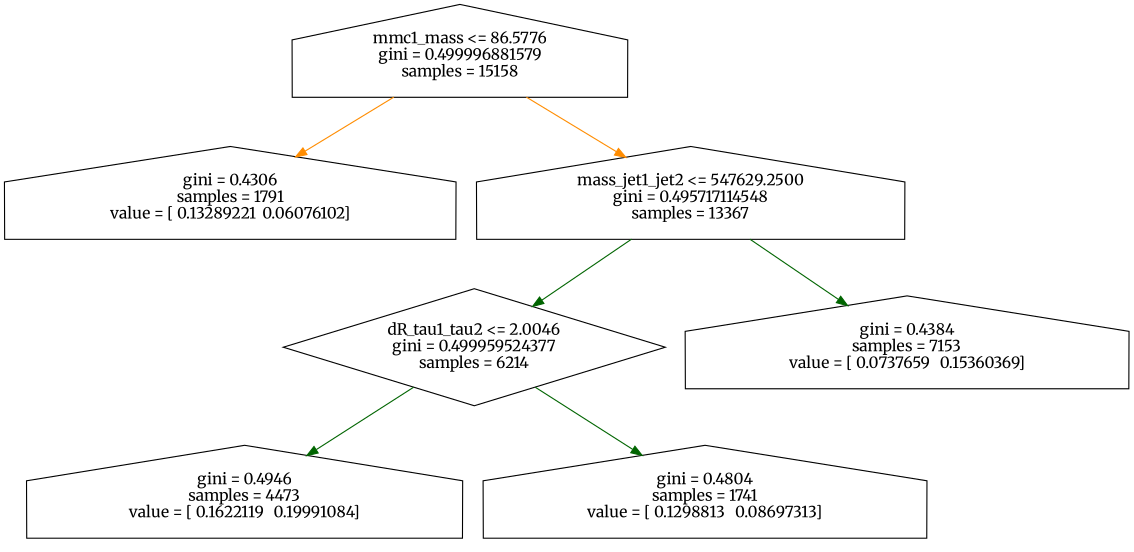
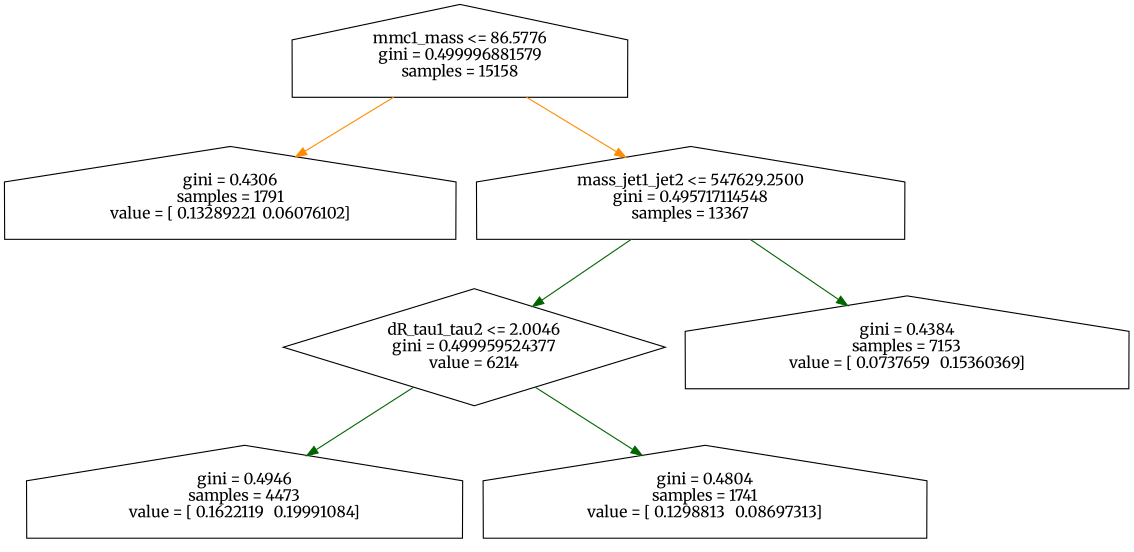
node "dR_tau1_tau2 <= 2.0046 gini = 0.499959524377 samples = 6214": label "dR_tau1_tau2 <= 2.0046 gini = 0.499959524377 samples = 6214" -> "dR_tau1_tau2 <= 2.0046 gini = 0.499959524377 value = 6214"
